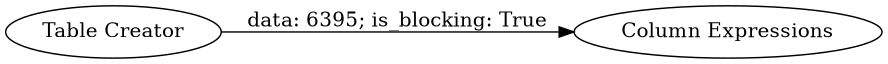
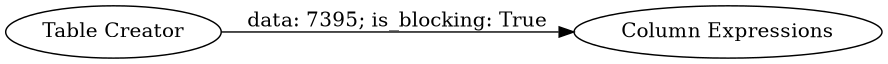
edge "Table Creator" -> "Column Expressions": label "data: 6395; is_blocking: True" -> "data: 7395; is_blocking: True"
